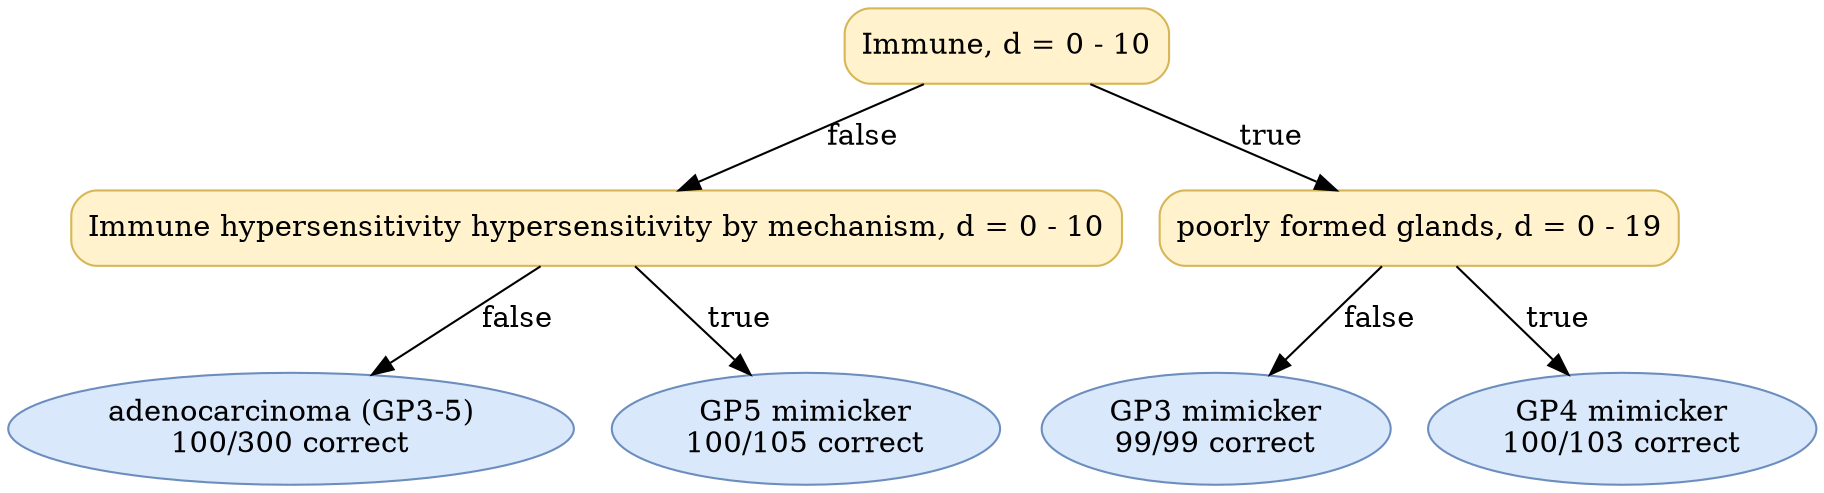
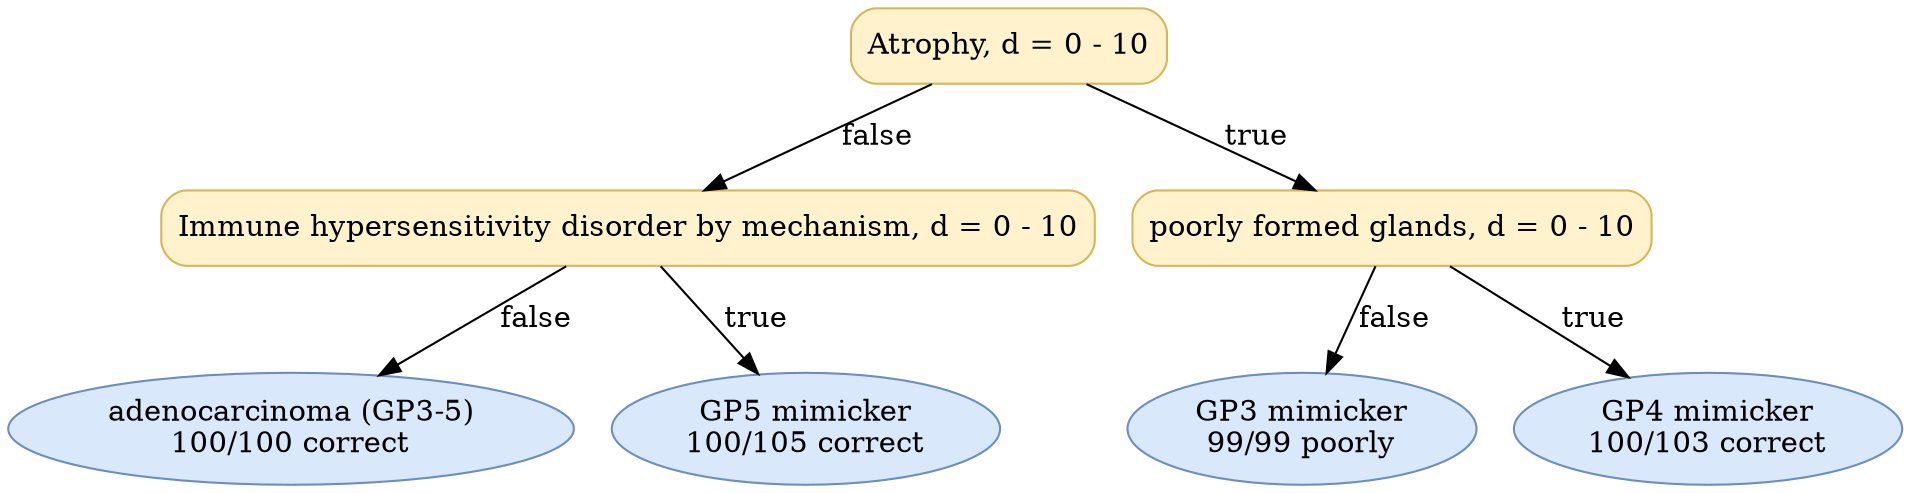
node "Immune, d = 0 - 10": label "Immune, d = 0 - 10" -> "Atrophy, d = 0 - 10"
node "Immune hypersensitivity hypersensitivity by mechanism, d = 0 - 10": label "Immune hypersensitivity hypersensitivity by mechanism, d = 0 - 10" -> "Immune hypersensitivity disorder by mechanism, d = 0 - 10"
node "poorly formed glands, d = 0 - 19": label "poorly formed glands, d = 0 - 19" -> "poorly formed glands, d = 0 - 10"
node "adenocarcinoma (GP3-5)": text "100/300 correct" -> "100/100 correct"
node "GP3 mimicker": text "99/99 correct" -> "99/99 poorly"
